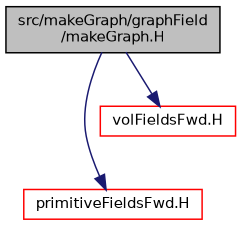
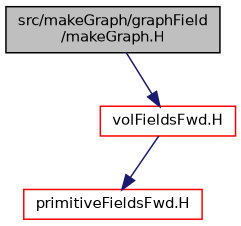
edge "src/makeGraph/graphField /makeGraph.H" -> "primitiveFieldsFwd.H": now "volFieldsFwd.H" -> "primitiveFieldsFwd.H"
